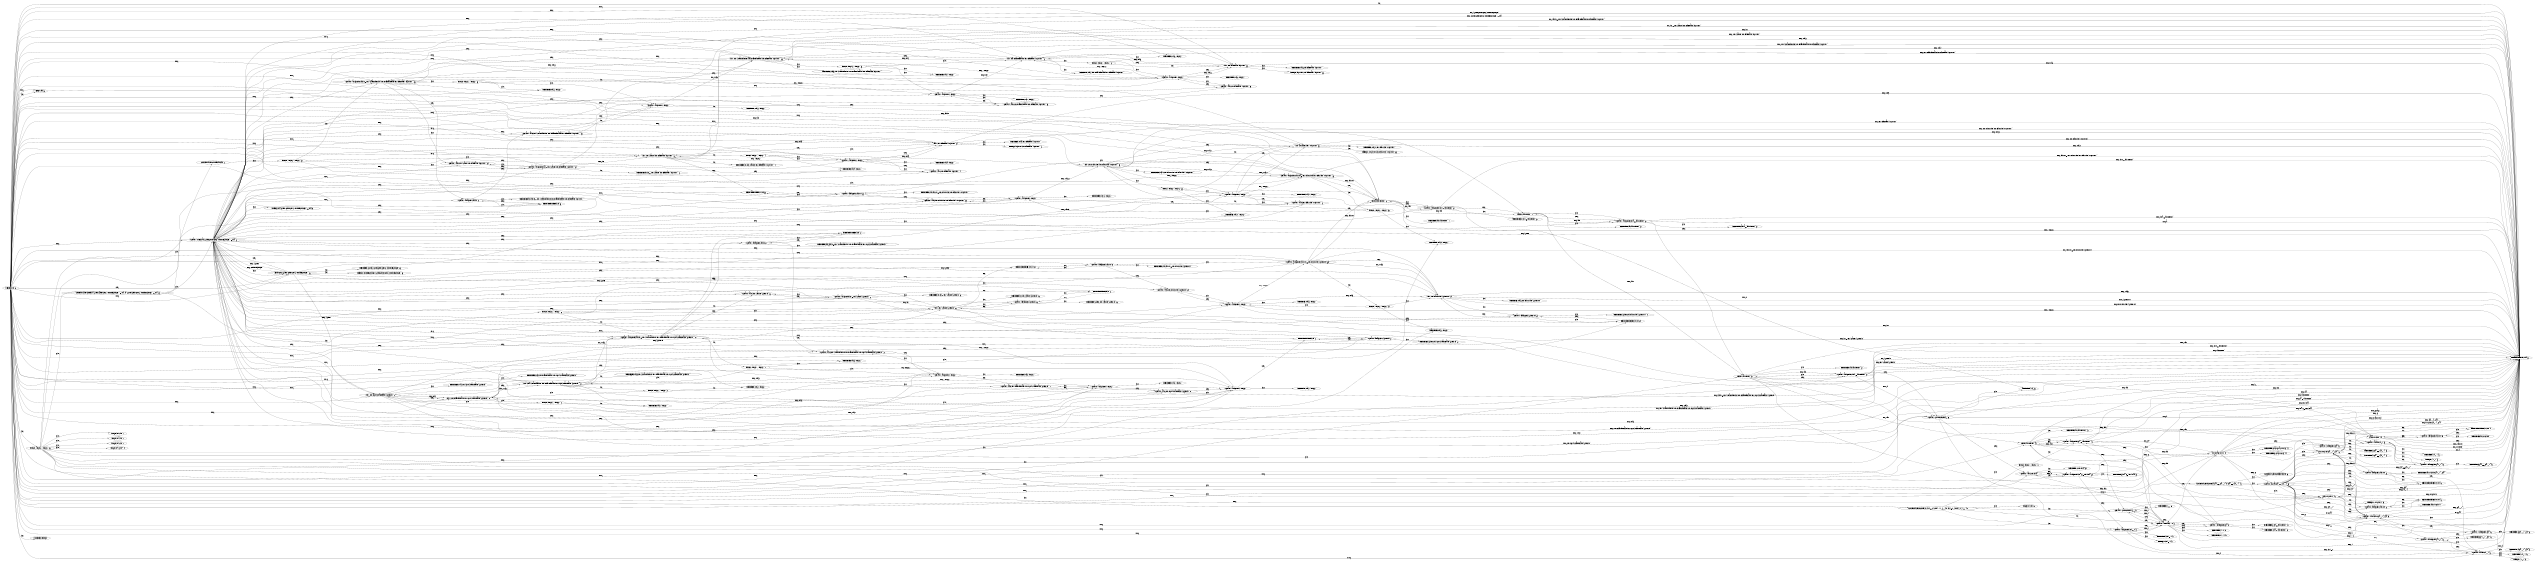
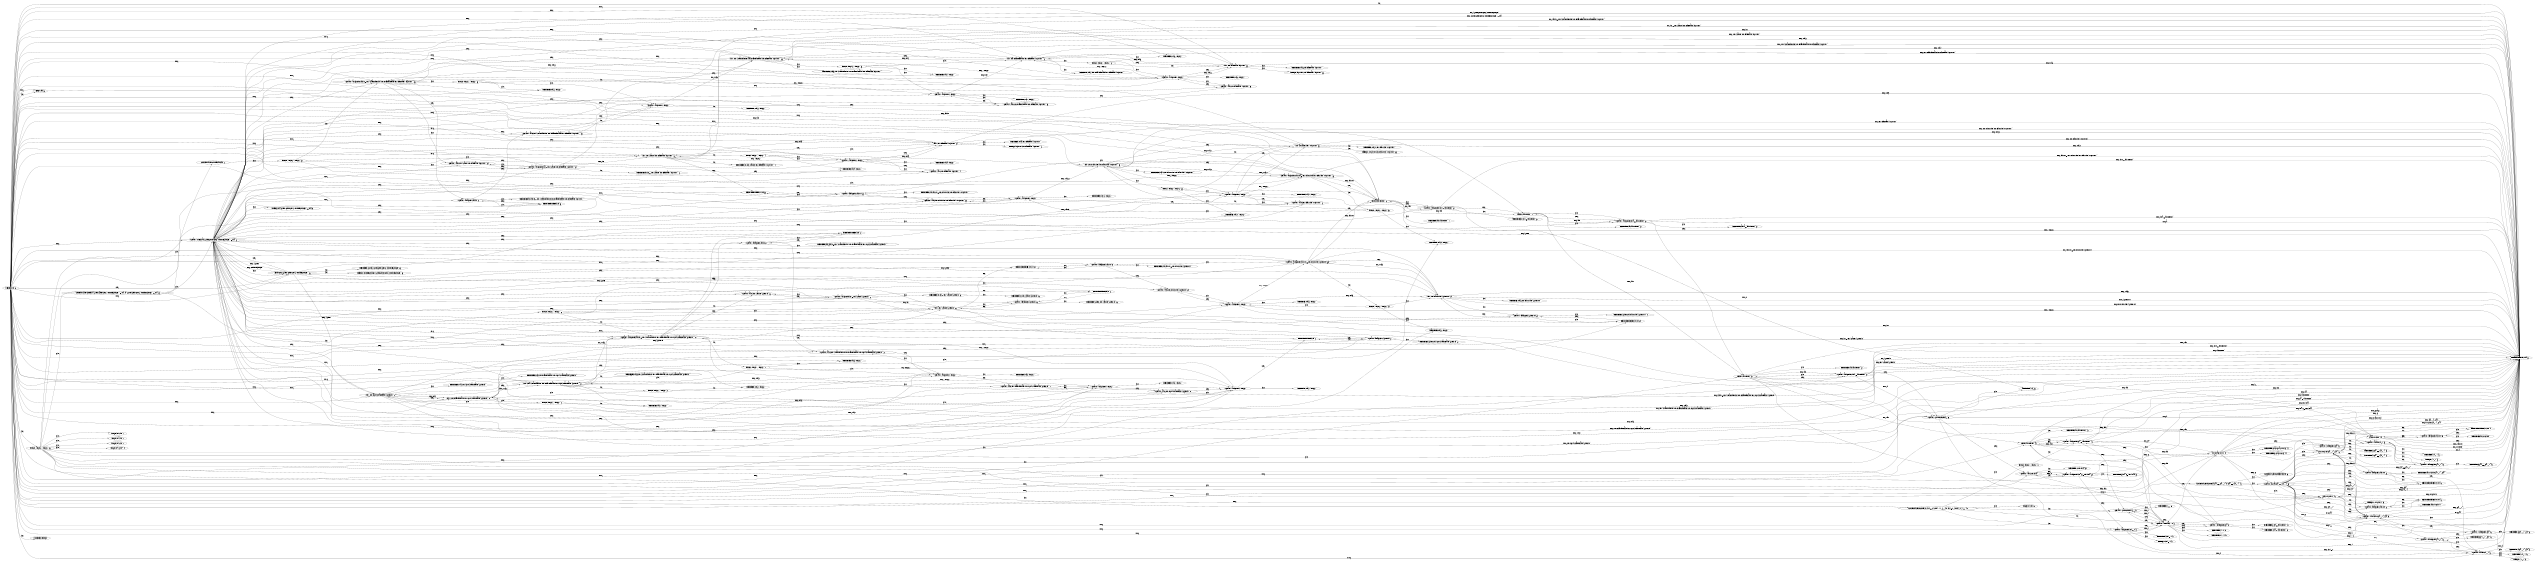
edge "(<init>,new Scanner(System.in))" -> "(IDENTIFIER,ins,new Scanner(System.in))": now "(IDENTIFIER,ins,ins = new Scanner(System.in))" -> "(IDENTIFIER,ins,new Scanner(System.in))"
